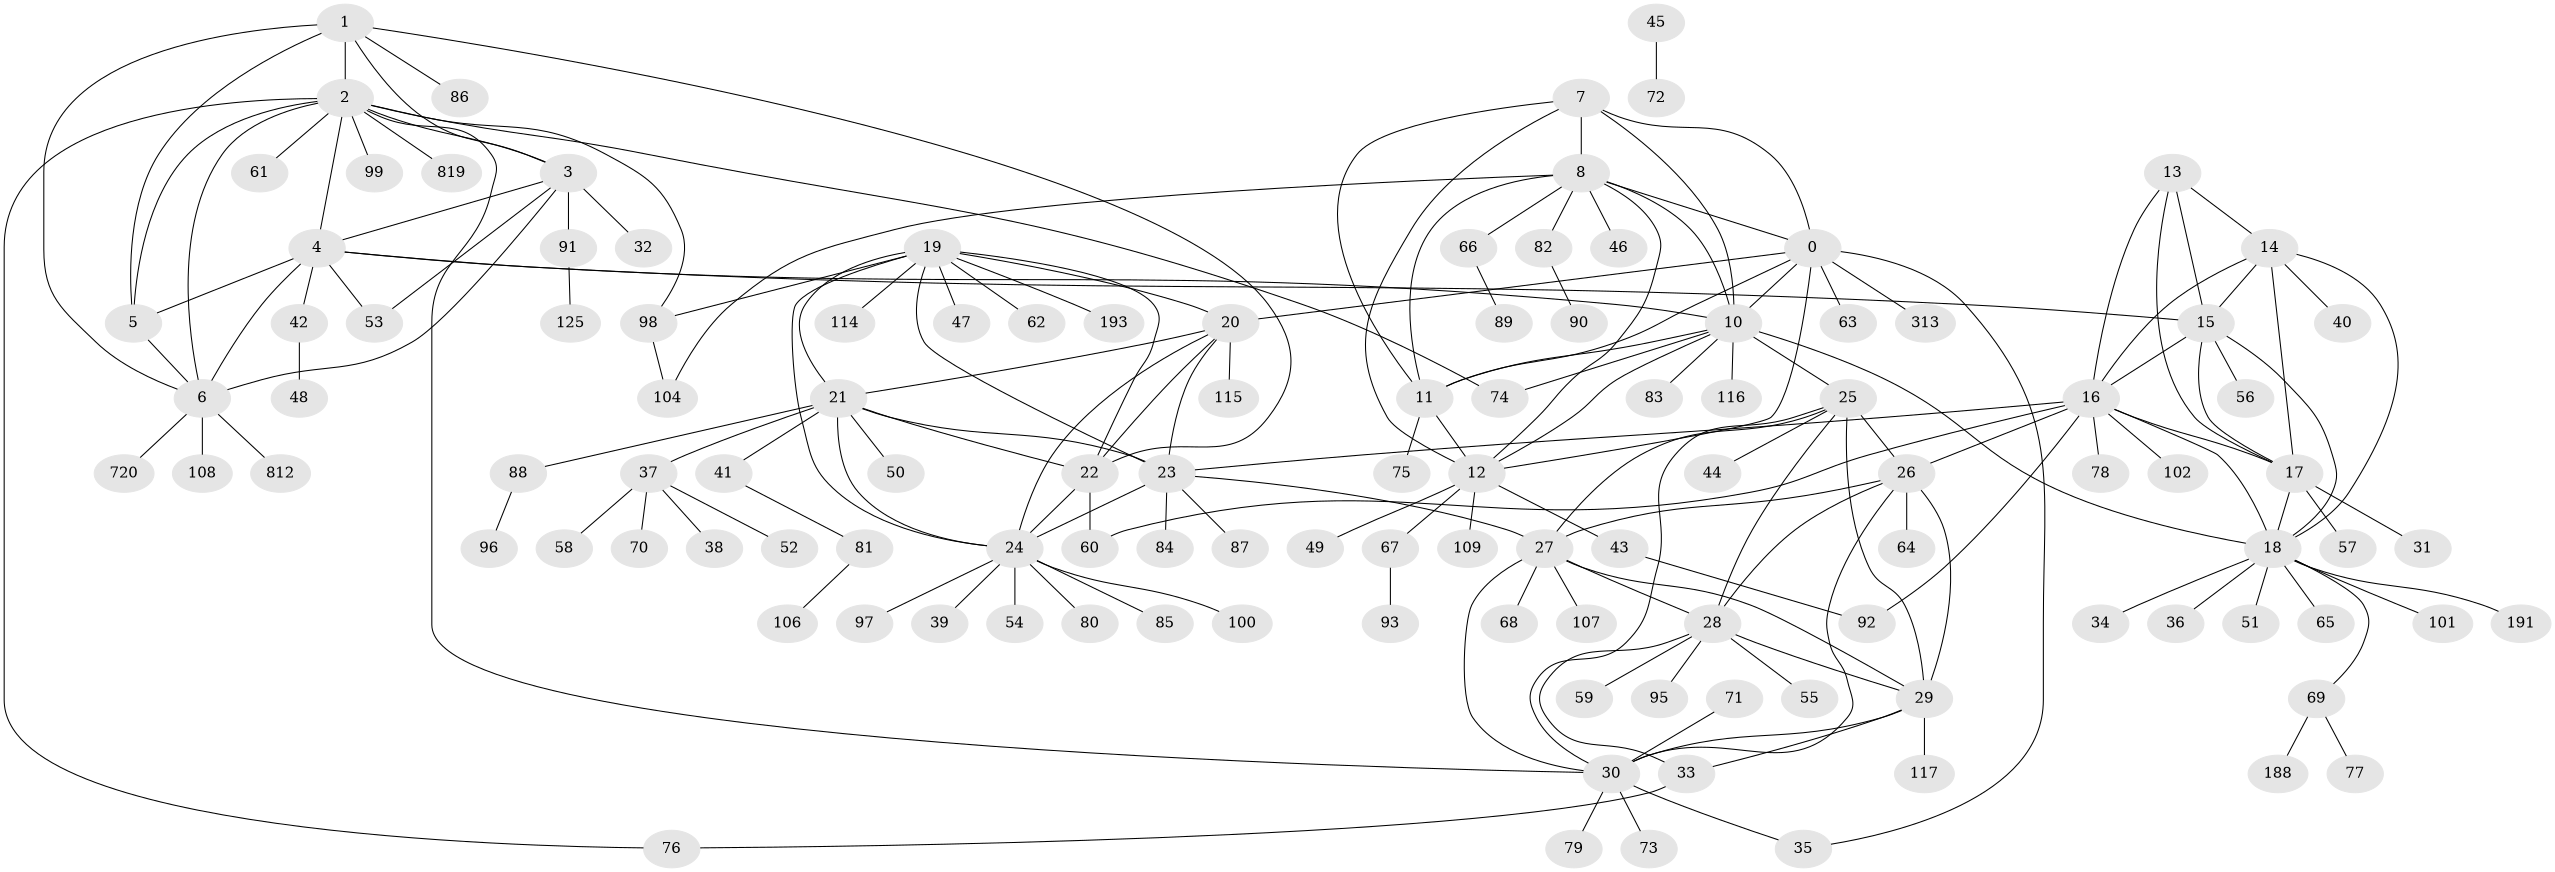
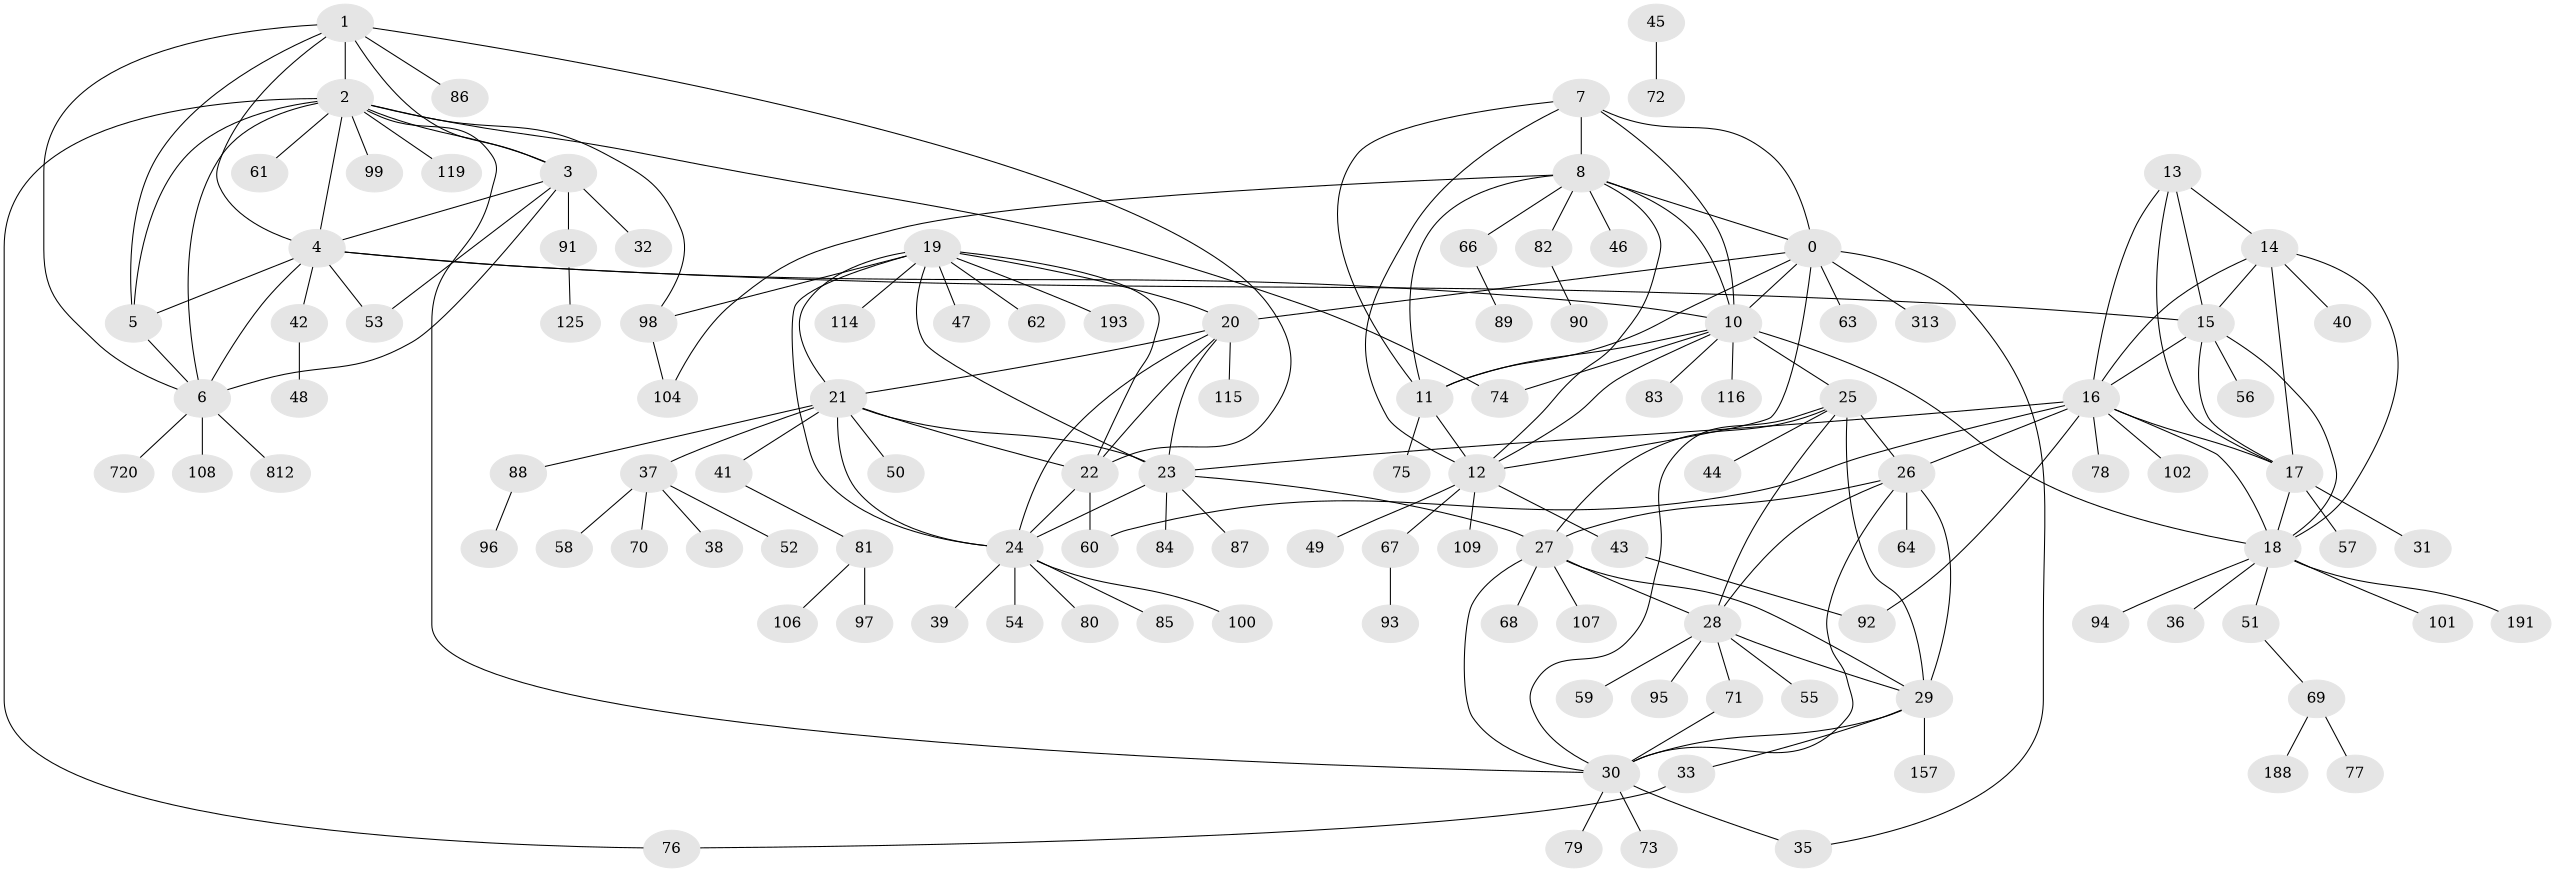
edge "1" -- "4": added
node "819": label "819" -> "119"
edge "24" -- "97": now "81" -- "97"
edge "18" -- "69": now "51" -- "69"
node "34": label "34" -> "94"
node "65": removed
edge "28" -- "33": now "28" -- "71"
node "117": label "117" -> "157"
